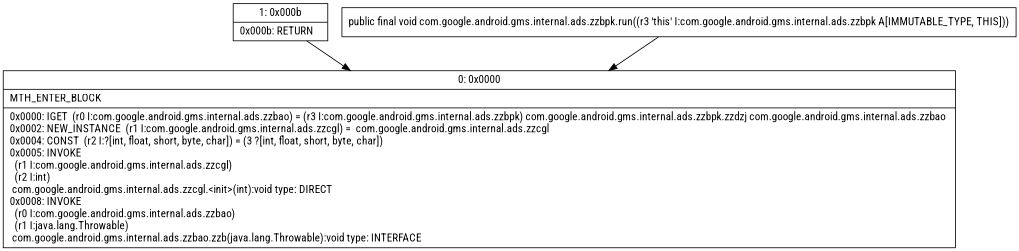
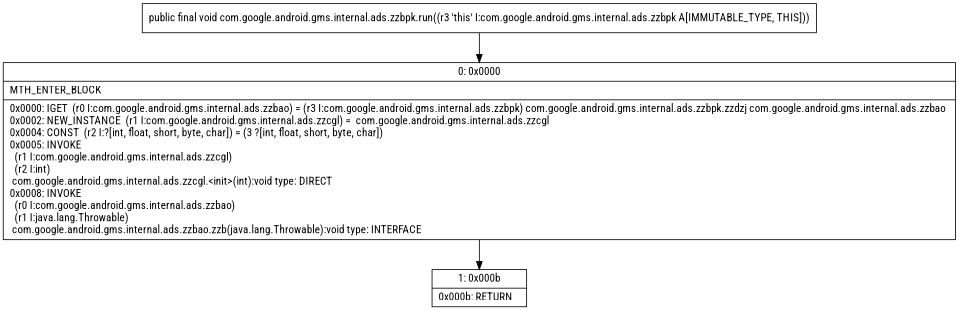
edge "1: 0x000b" -> "0: 0x0000": reversed
